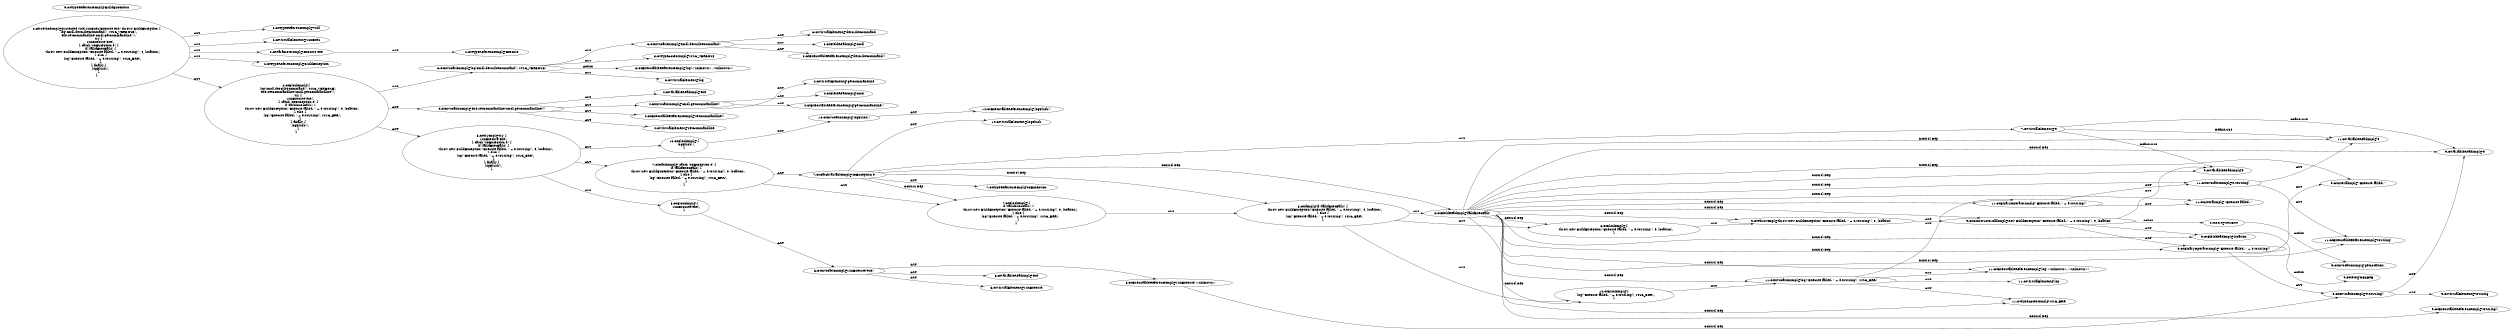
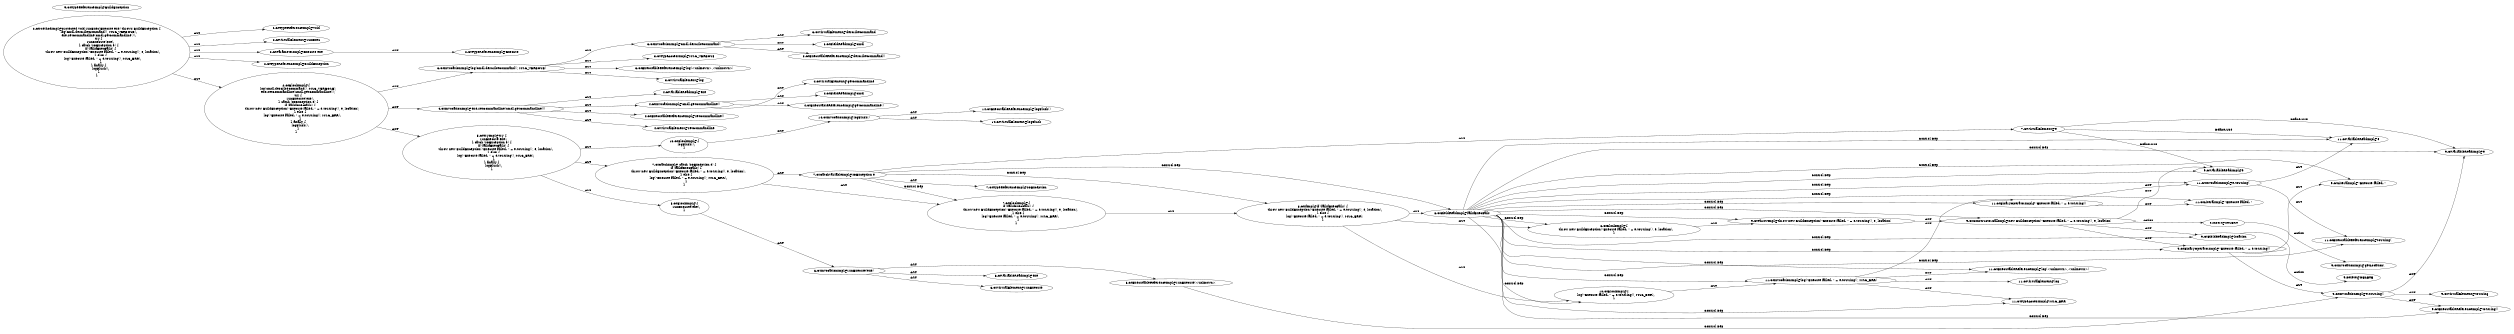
edge "3:CtInvocationImpl@log(cmdl.describeCommand(), MSG_VERBOSE)" -> "3:CtExecutableReferenceImpl@log(<unknown>,<unknown>)": label "Action" -> "AST"
edge "7:CtCatchVariableImpl@IOException e" -> "14:CtVirtualElement@logFlush": now "14:CtInvocationImpl@logFlush()" -> "14:CtVirtualElement@logFlush"
edge "9:CtInvocationImpl@e.toString()" -> "9:CtExecutableReferenceImpl@toString()": added, label "AST"
